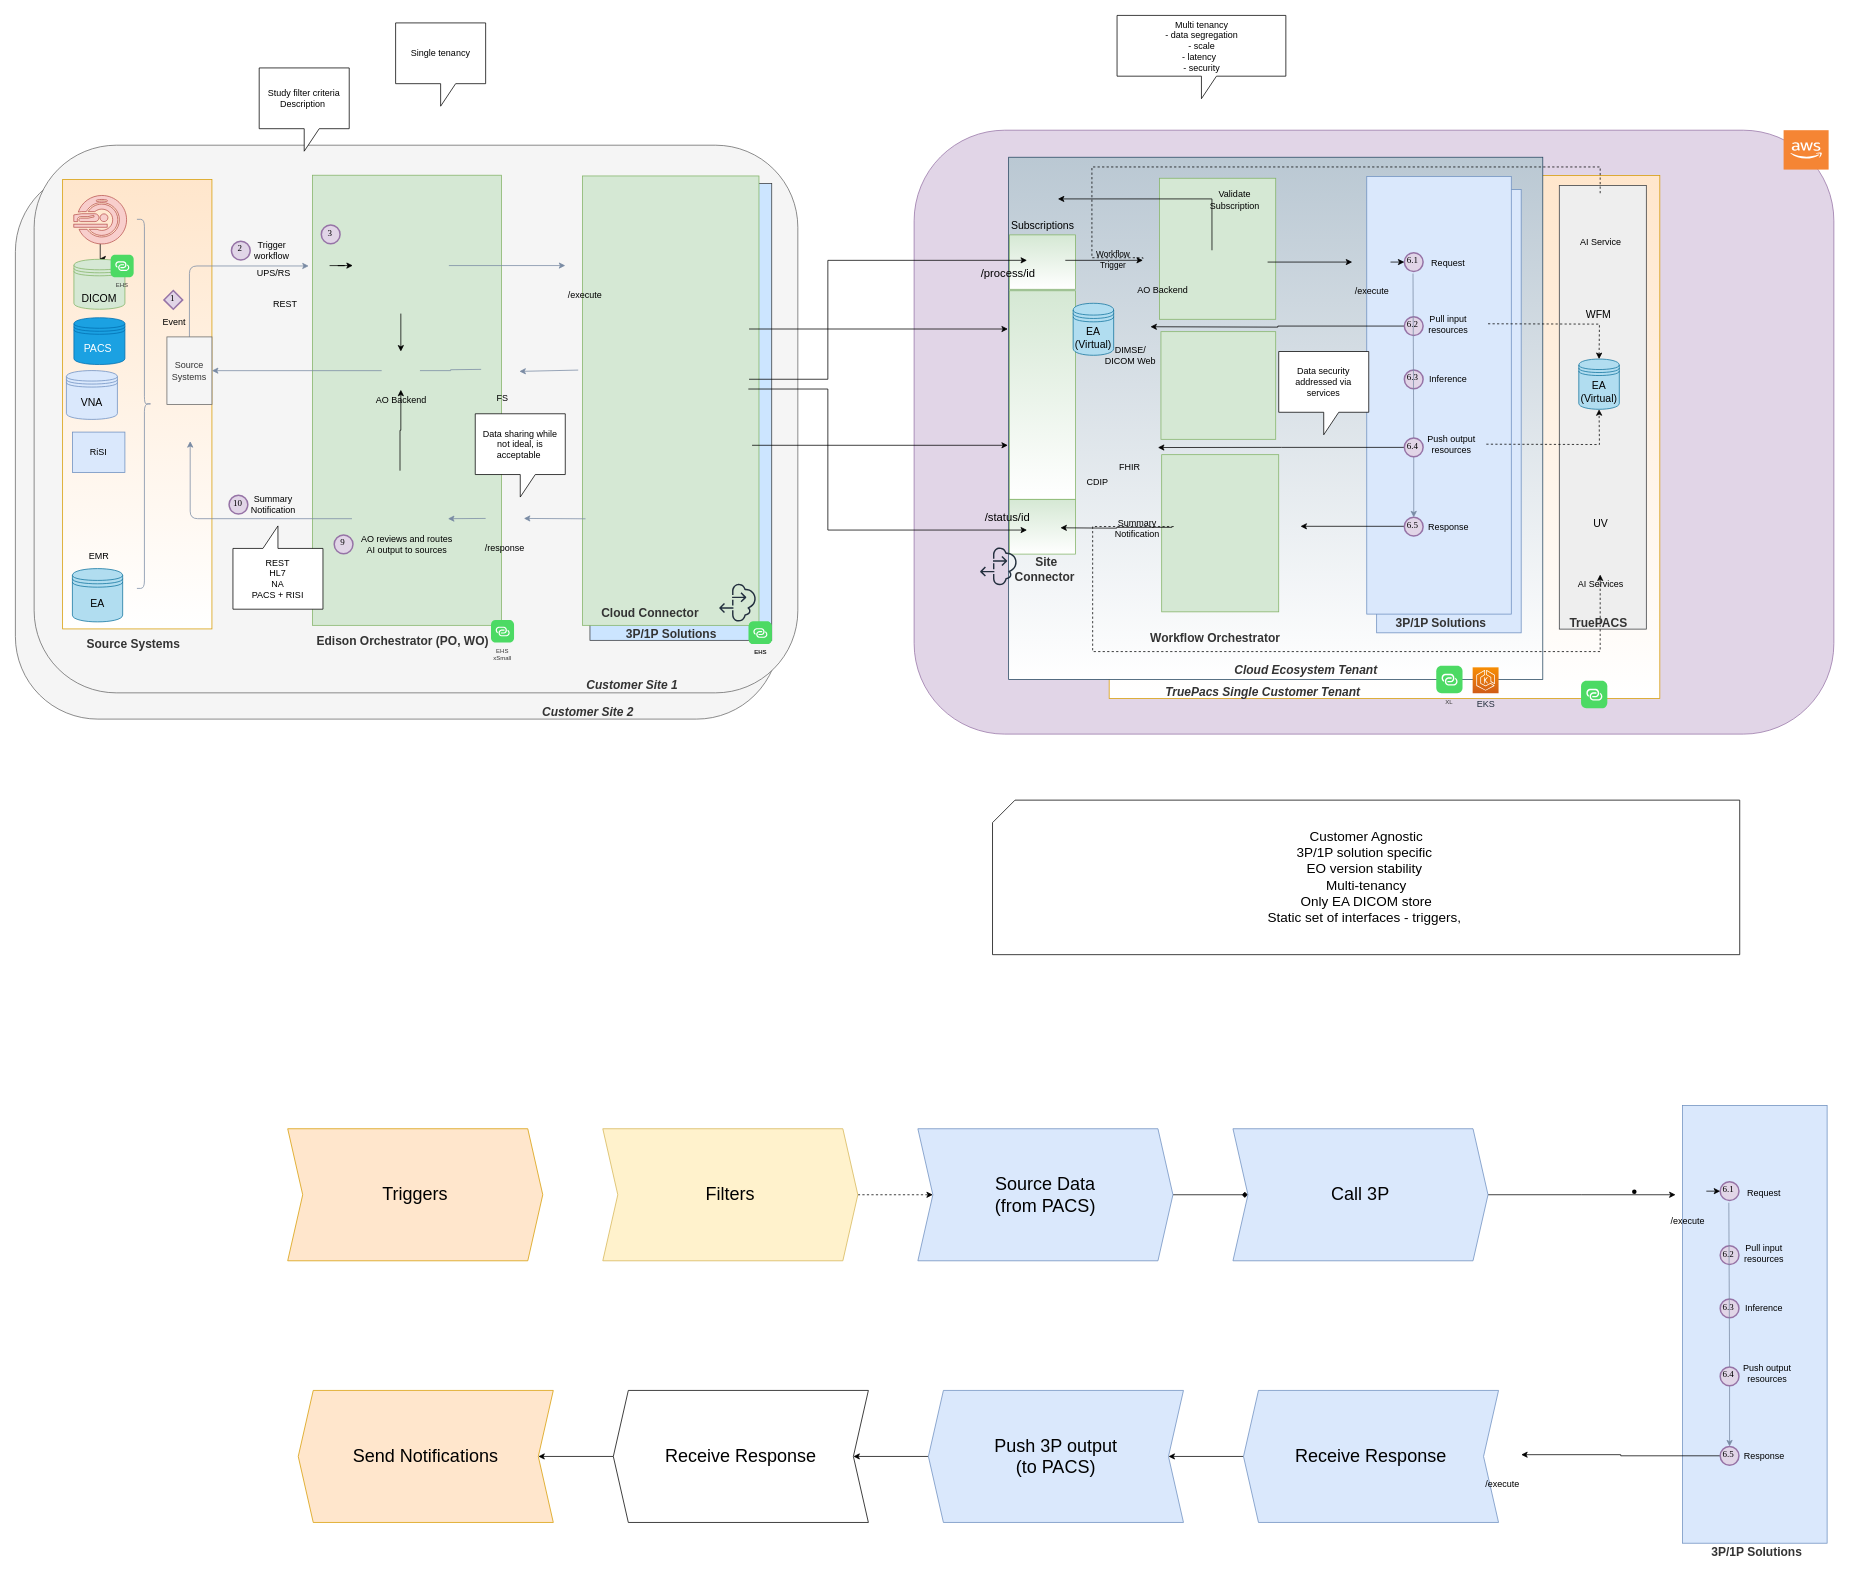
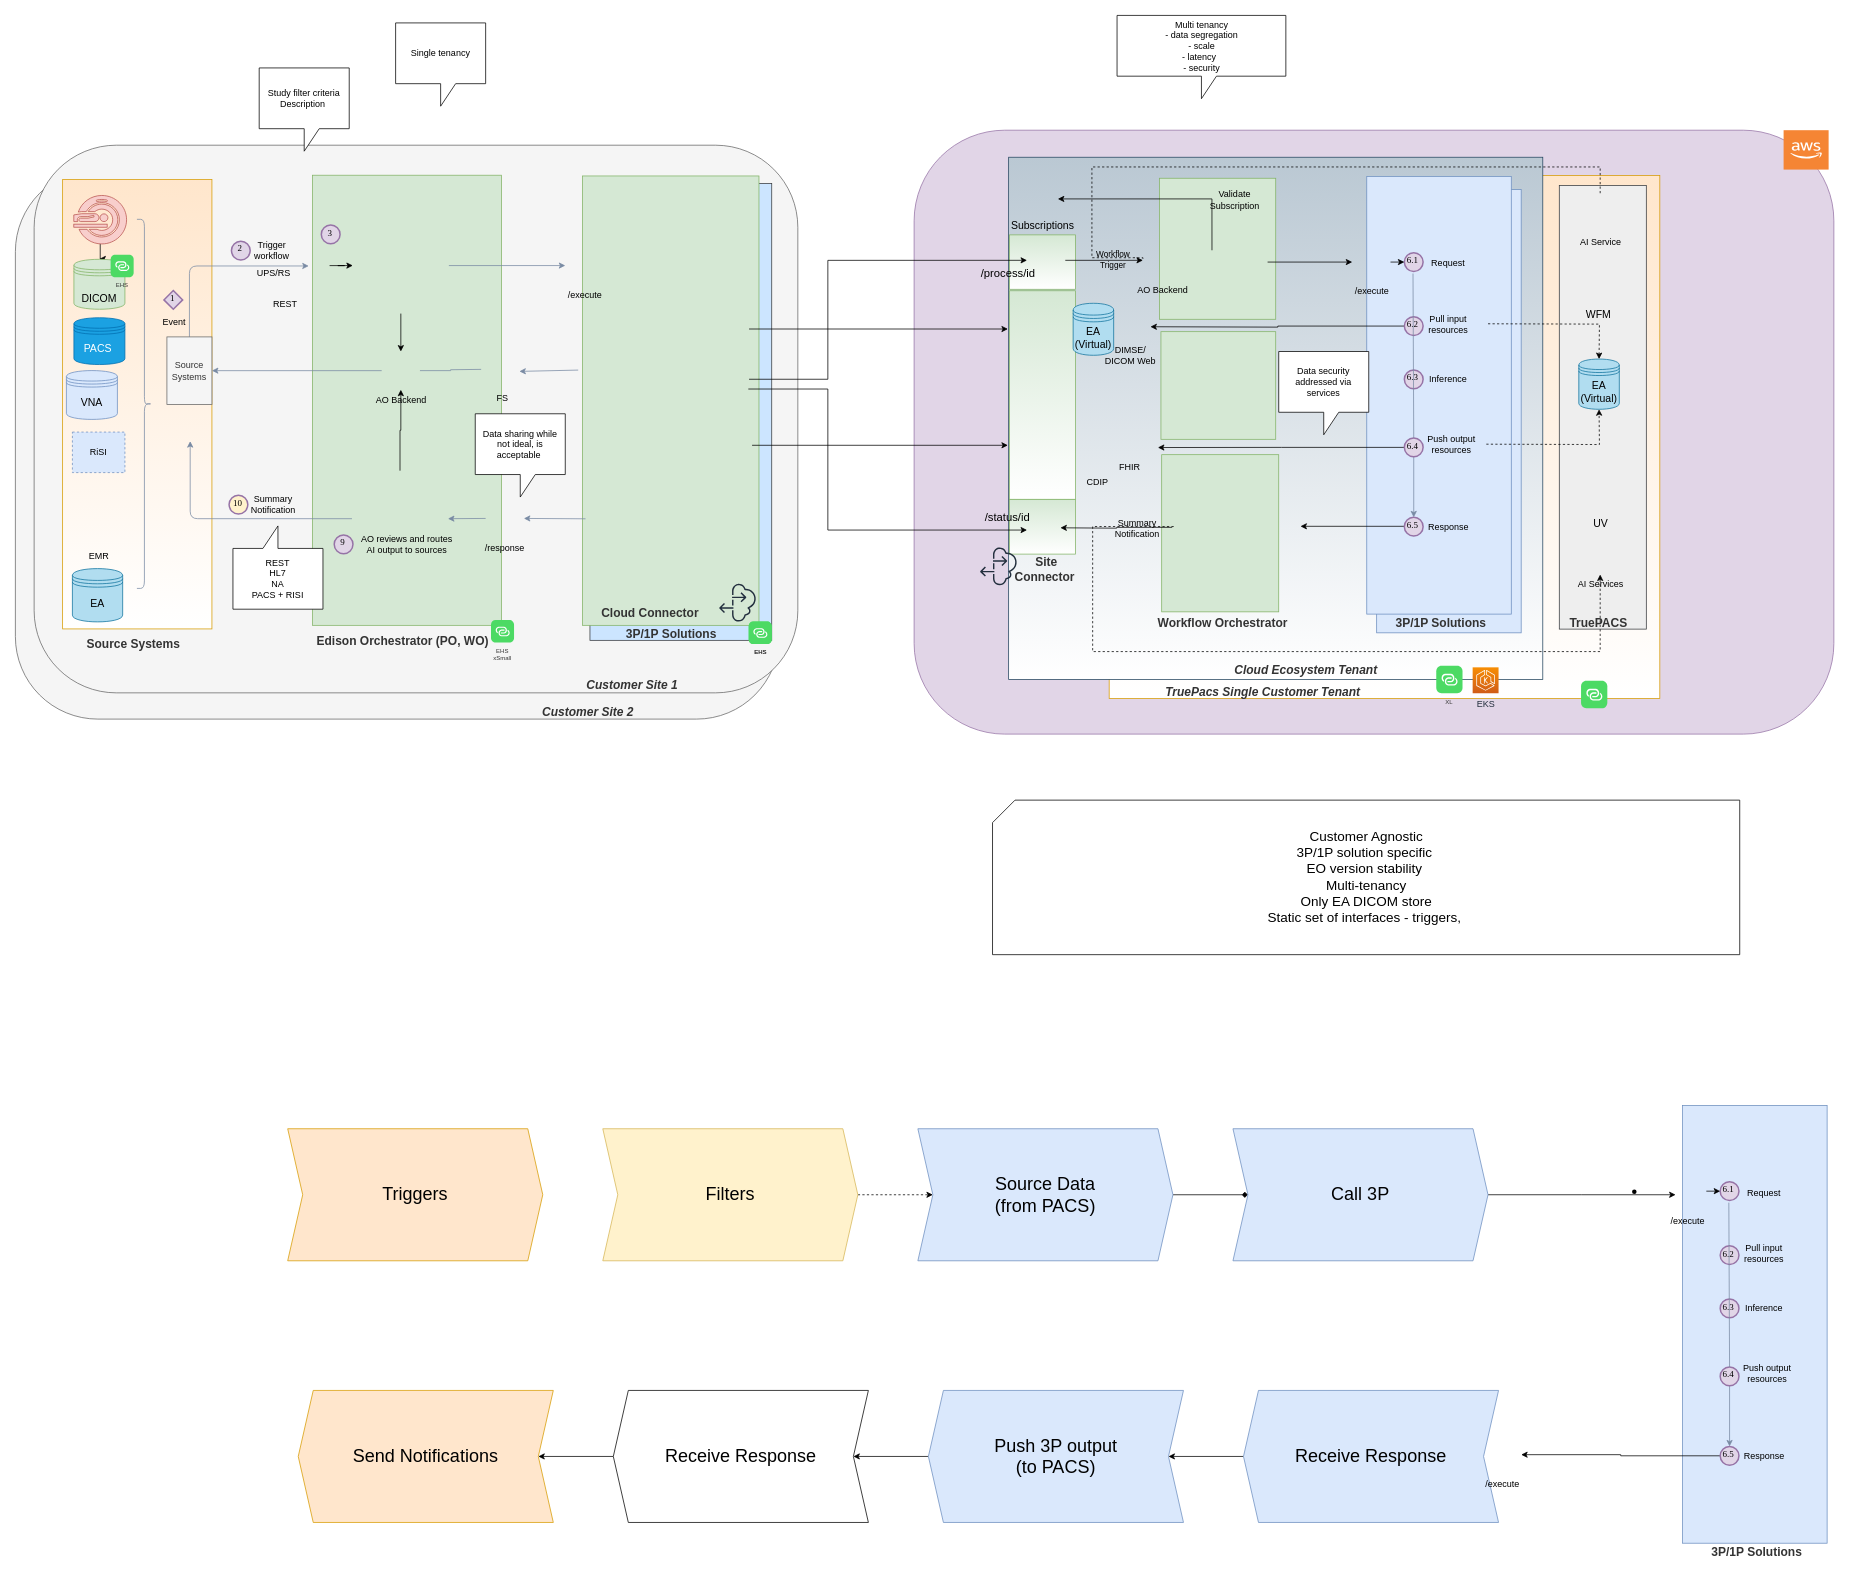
node "RiSI": style solid -> dashed
node "10": fillcolor #e1d5e7 -> #fff2cc
node "Workflow Orchestrator": moved (1214, 638) -> (1222, 623)
